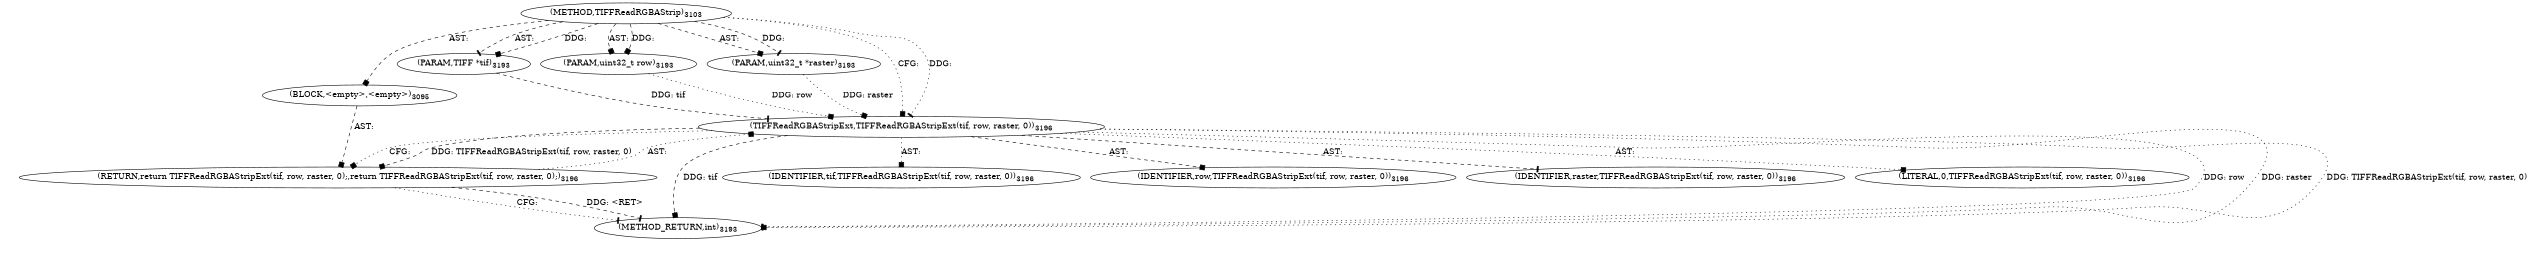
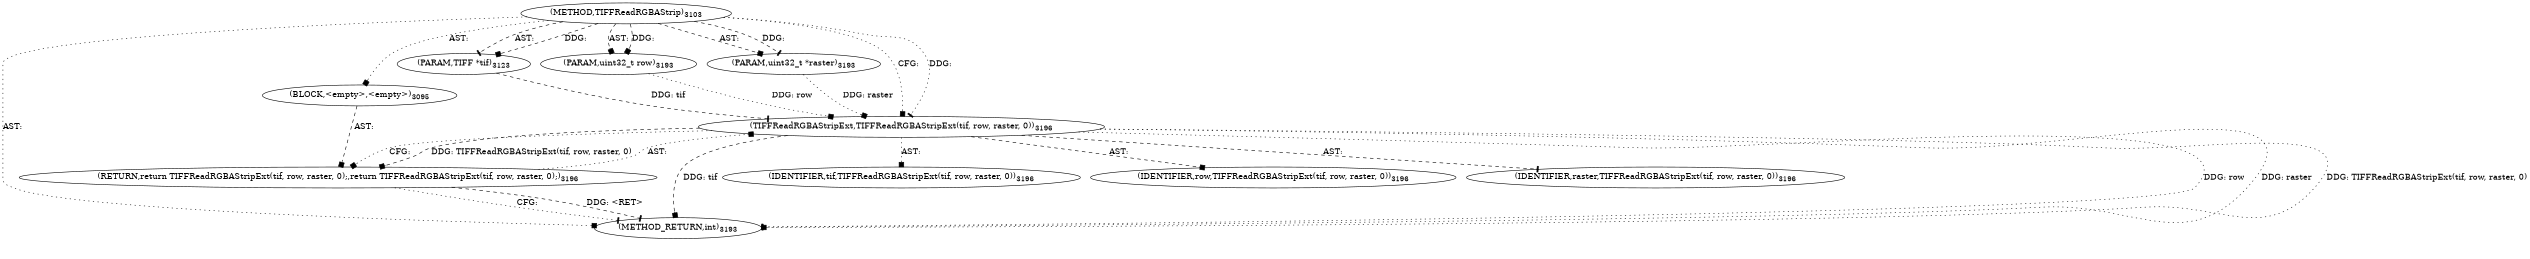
edge "(METHOD,TIFFReadRGBAStrip)" -> "(BLOCK,<empty>,<empty>)": style dashed -> dotted
node "(PARAM,TIFF *tif)": text "3193" -> "3123"
edge "(METHOD,TIFFReadRGBAStrip)" -> "(METHOD_RETURN,int)": added, label "AST:"
node "(LITERAL,0,TIFFReadRGBAStripExt(tif, row, raster, 0))": removed
